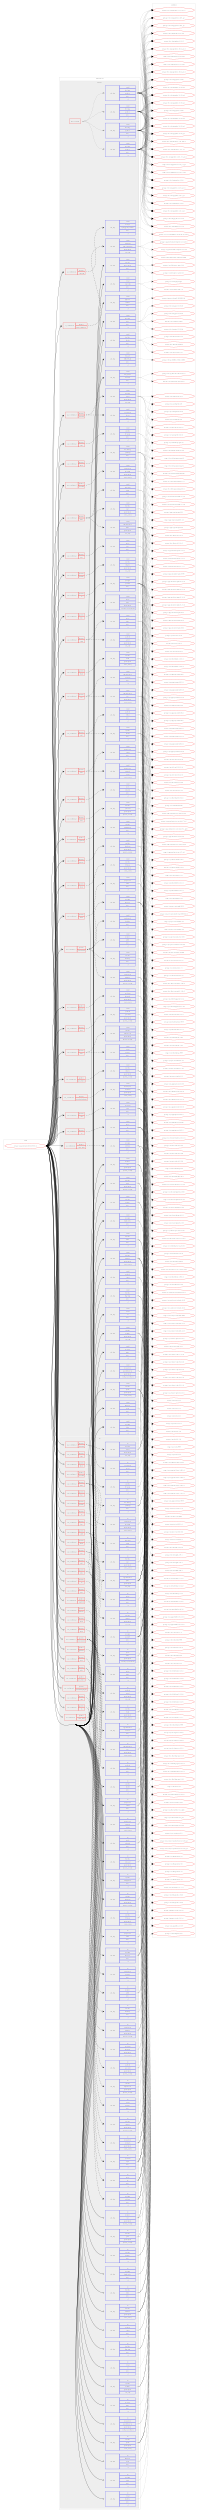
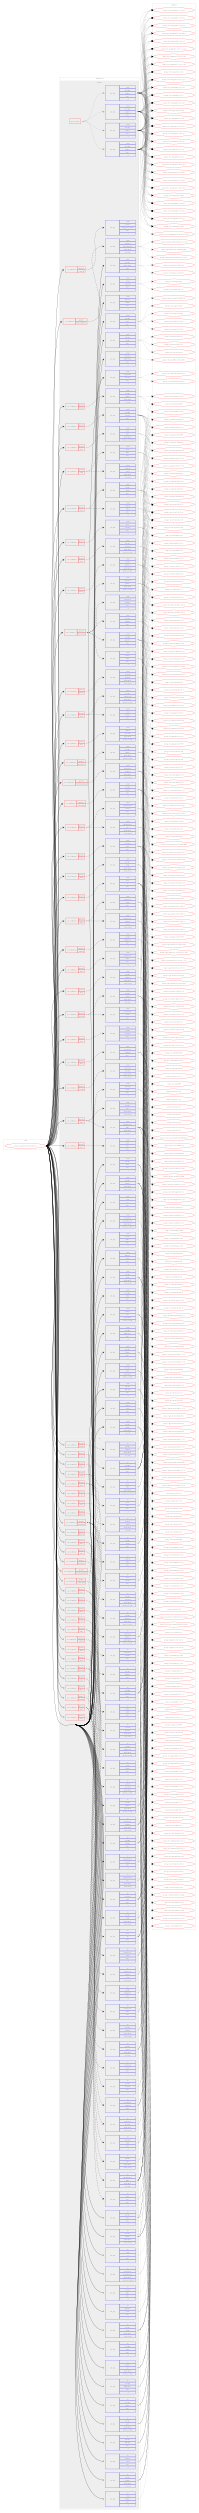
node "portage://net-libs/gnutls-3.7.8": removed
